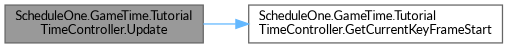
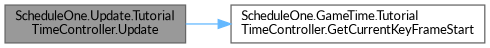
node "ScheduleOne.GameTime.Tutorial TimeController.Update": label "ScheduleOne.GameTime.Tutorial TimeController.Update" -> "ScheduleOne.Update.Tutorial TimeController.Update"
